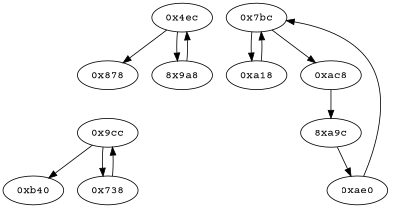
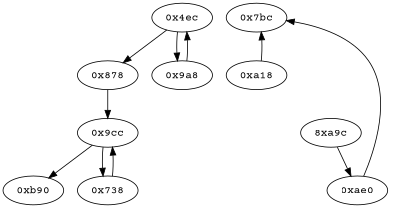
edge "0x7bc" -> "0xa18": removed
node "8x9a8": label "8x9a8" -> "0x9a8"
node "0xac8": removed
edge "0x878" -> "0x9cc": added
node "0xb40": label "0xb40" -> "0xb90"
